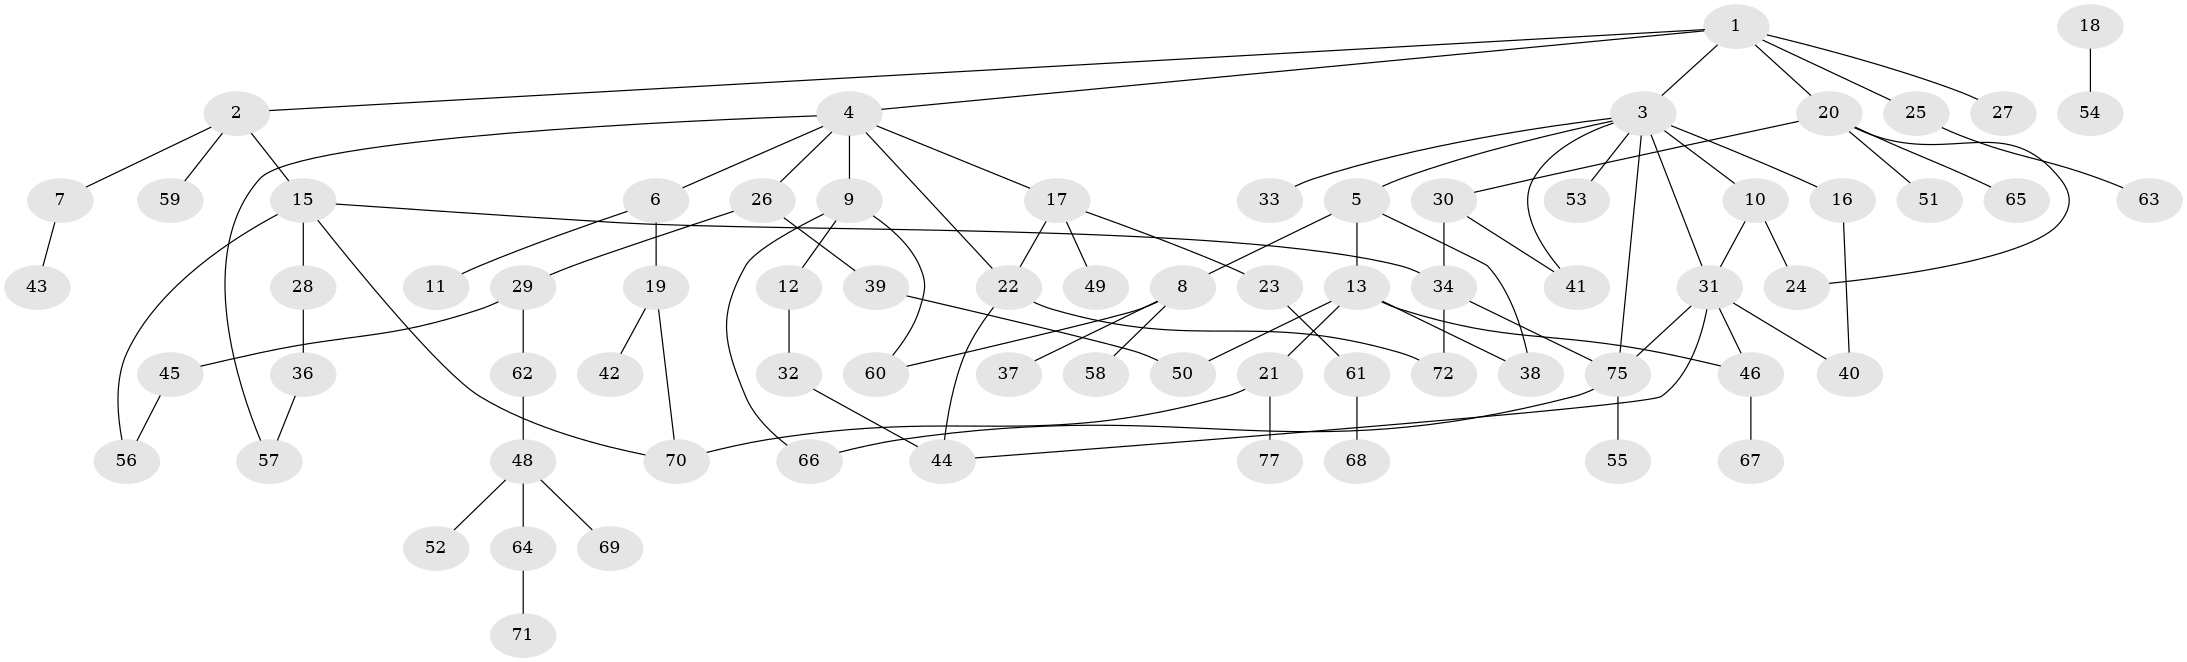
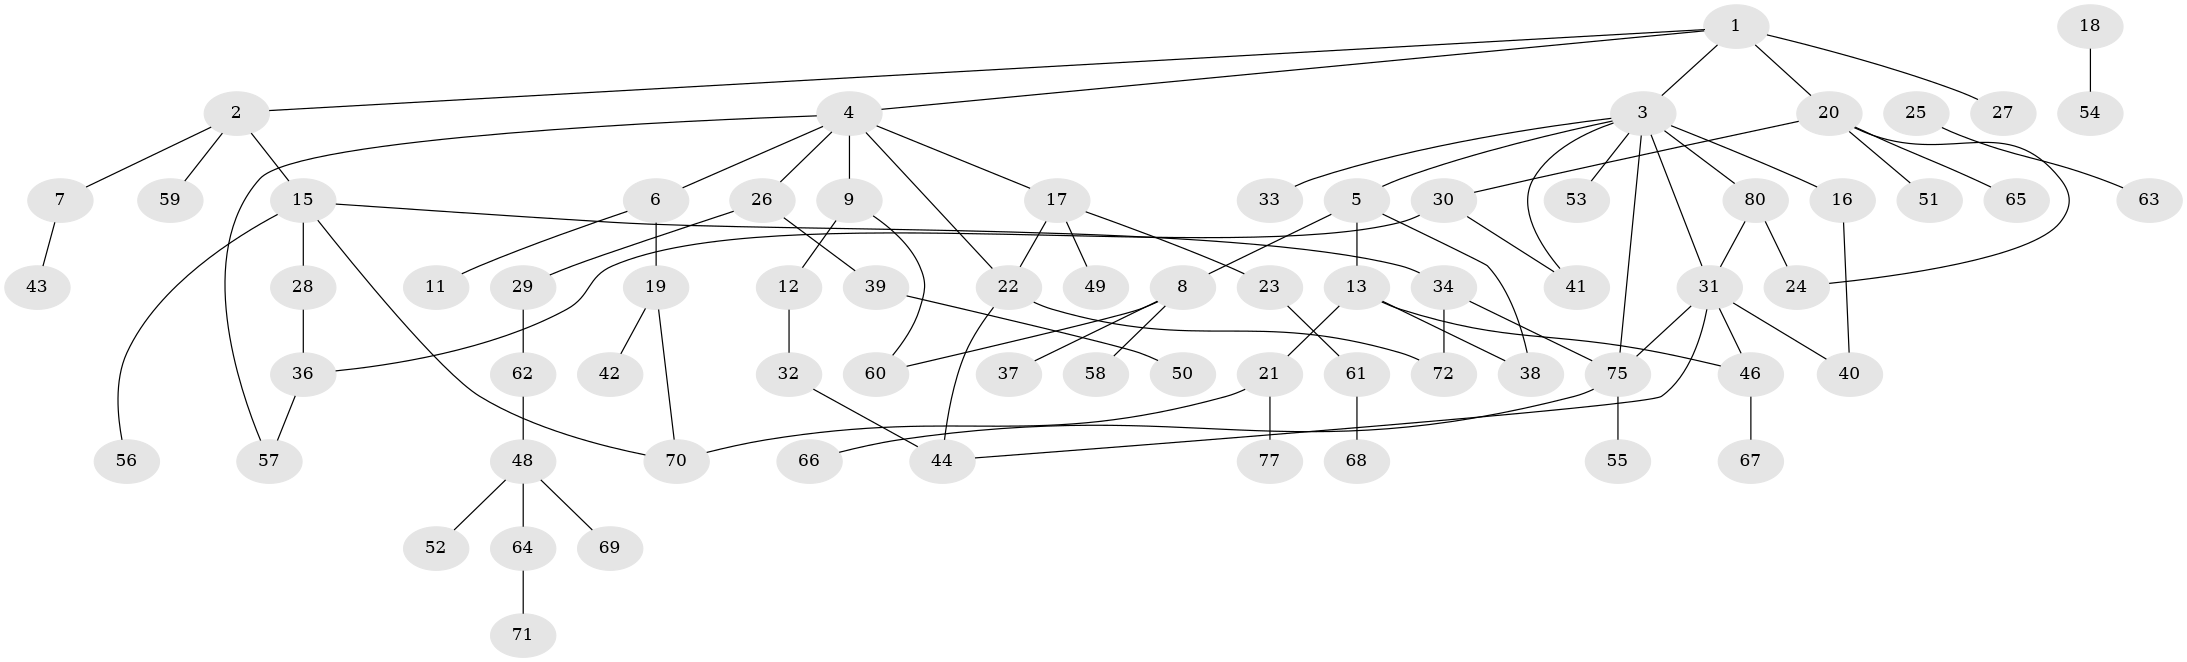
edge "1" -- "25": removed
node "10": label "10" -> "80"
edge "30" -- "34": now "30" -- "36"
edge "9" -- "66": removed
edge "13" -- "50": removed
node "45": removed
